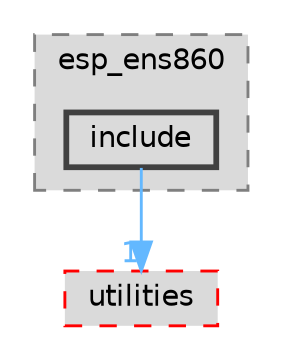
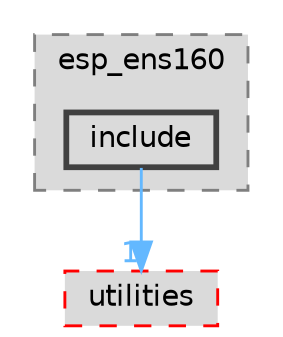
cluster "esp_ens860": label "esp_ens860" -> "esp_ens160"
